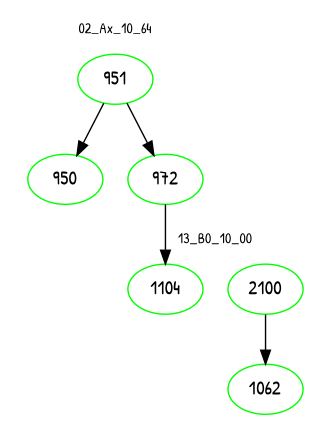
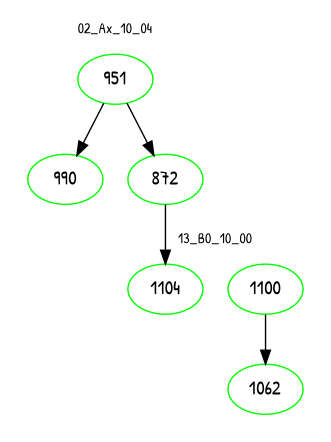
cluster "02_Ax_10_64": label "02_Ax_10_64" -> "02_Ax_10_04"
node "950": label "950" -> "990"
node "972": label "972" -> "872"
node "2100": label "2100" -> "1100"
